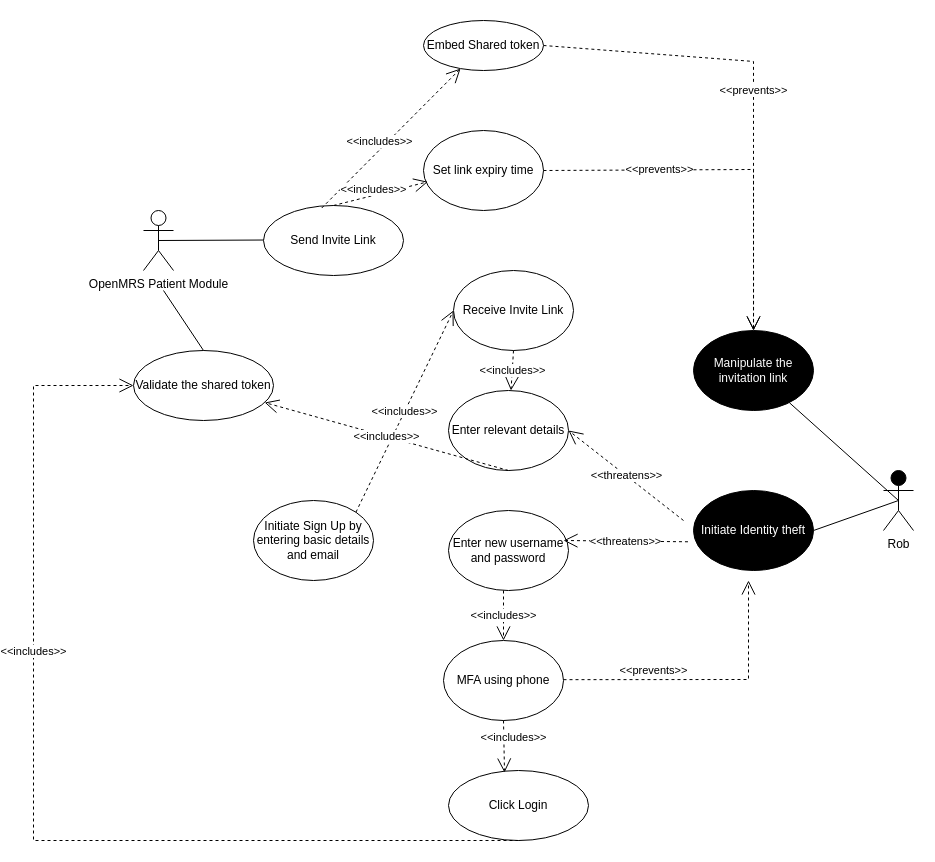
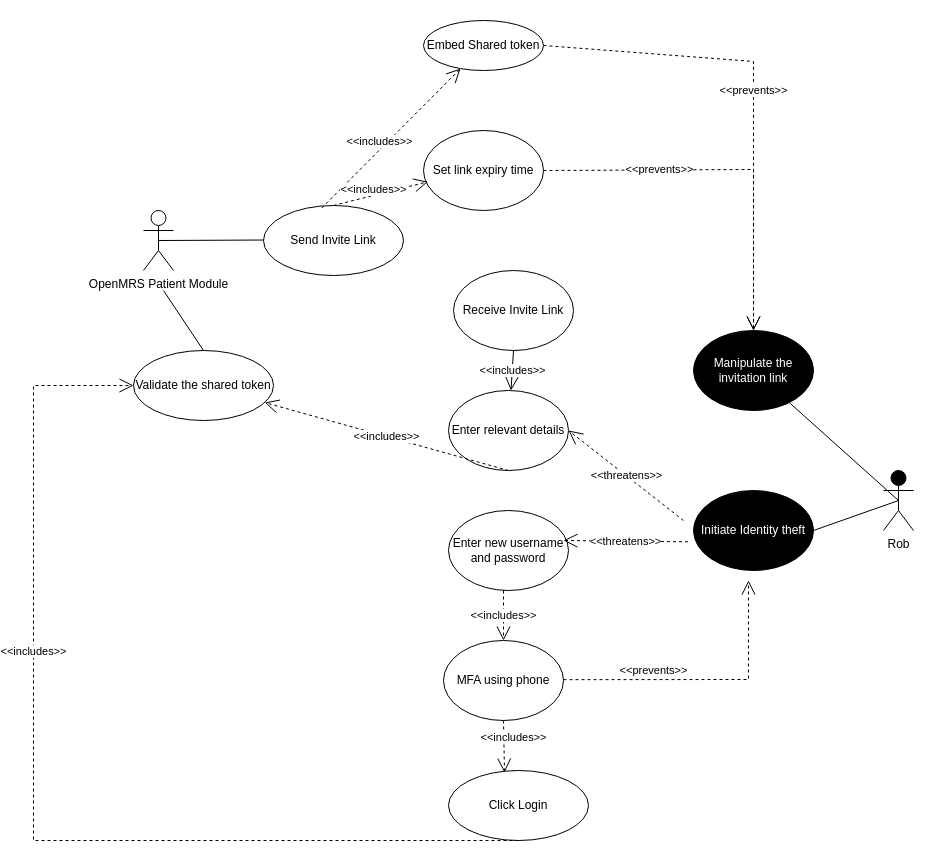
edge "Receive Invite Link" -> "Enter relevant details": style dashed -> solid
edge "Initiate Sign Up by entering basic details and email" -> "Receive Invite Link": removed, label "<<includes>>"
node "Initiate Sign Up by entering basic details and email": removed
